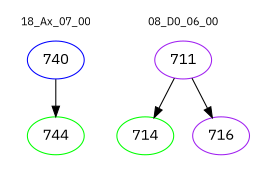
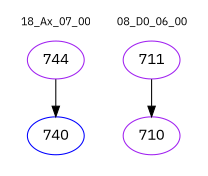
edge "740" -> "744": reversed
node "744": color green -> purple
node "714": removed
node "716": label "716" -> "710"
